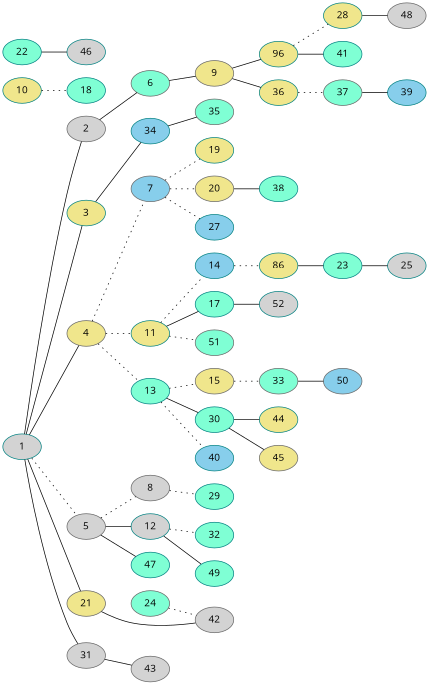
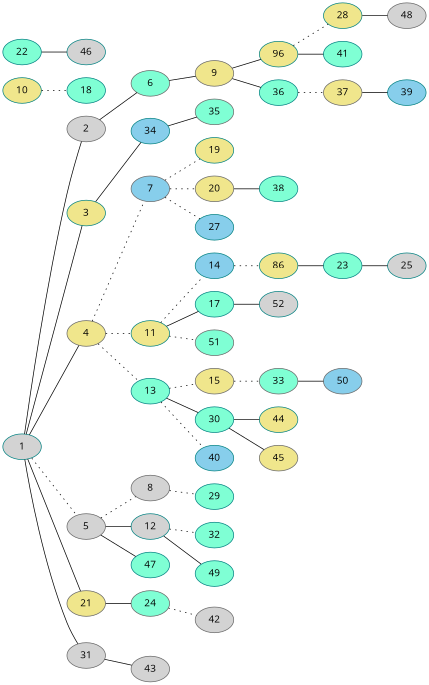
node "36": fillcolor khaki -> aquamarine
node "37": fillcolor aquamarine -> khaki
edge "21" -- "42": now "21" -- "24"
